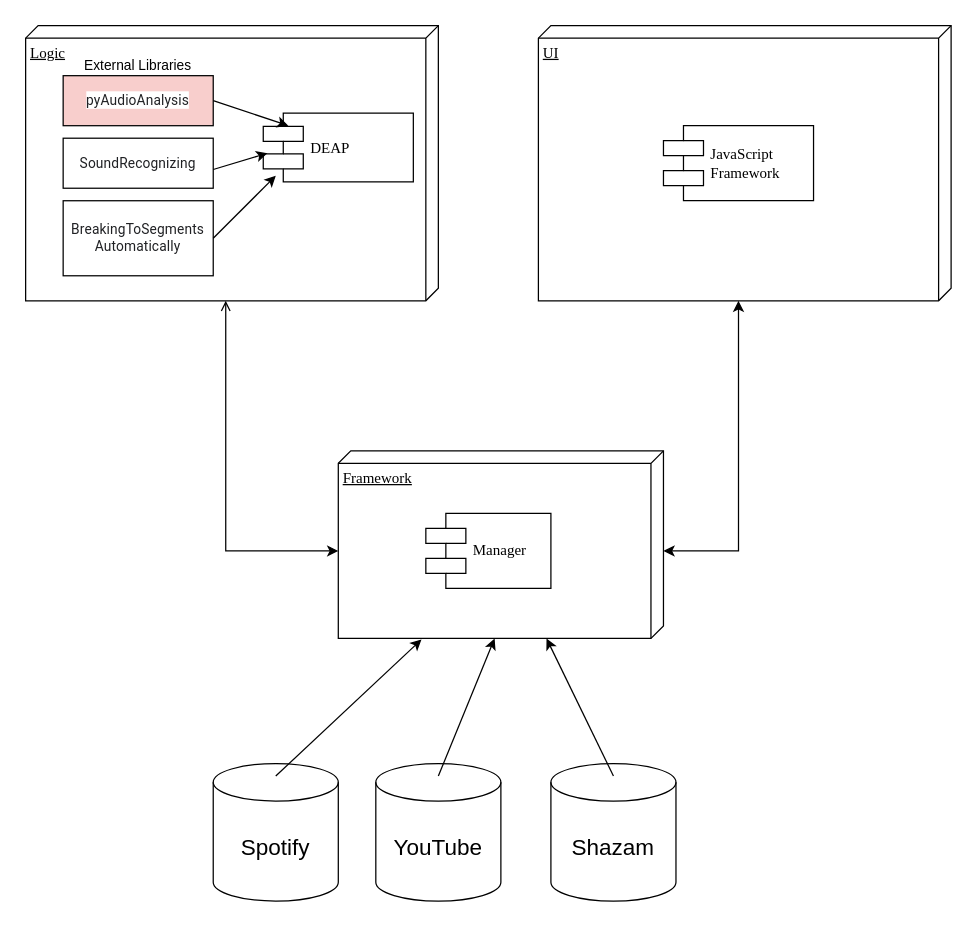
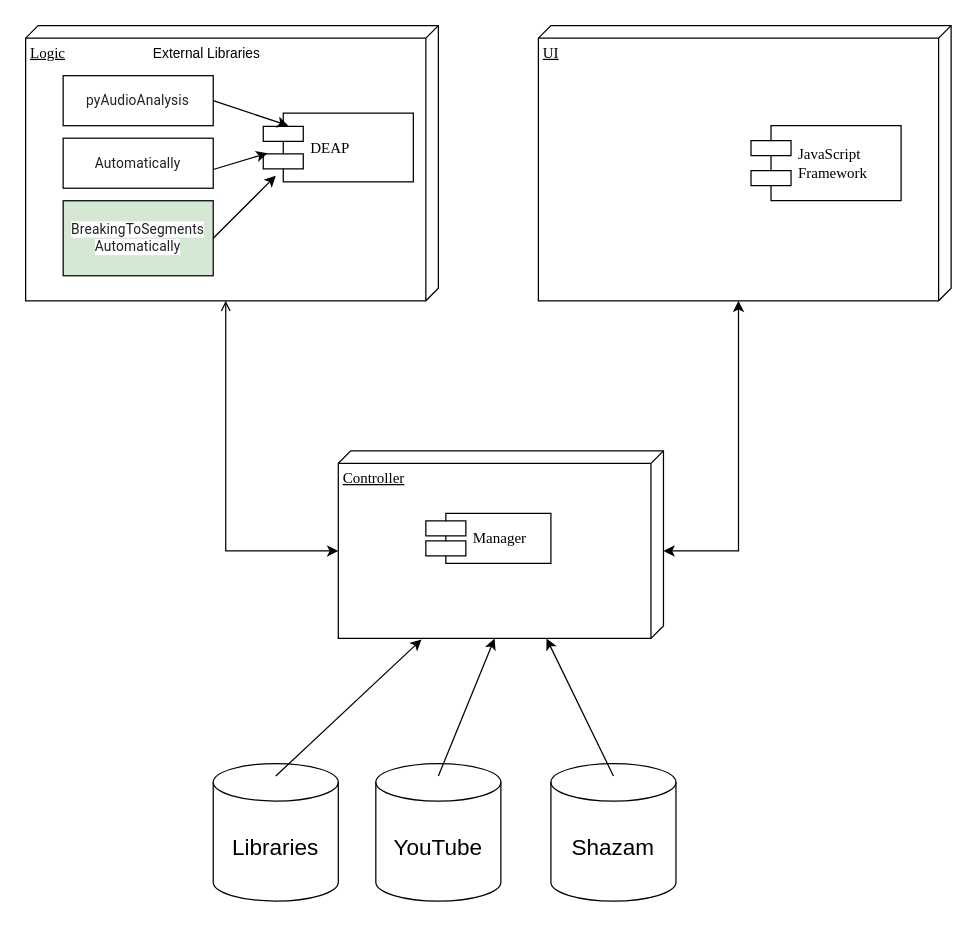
node "External Libraries": moved (138, 63) -> (207, 51)
node "pyAudioAnalysis": fillcolor #f8cecc -> #ffffff
node "SoundRecognizing": label "SoundRecognizing" -> "Automatically"
node "JavaScript Framework": moved (738, 163) -> (826, 163)
node "BreakingToSegments Automatically": fillcolor #ffffff -> #d5e8d4
node "Framework": label "Framework" -> "Controller"
node "Manager": size 125x75 -> 125x50
node "Spotify": label "Spotify" -> "Libraries"
